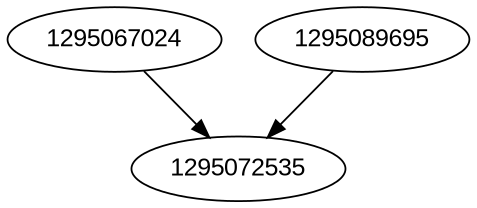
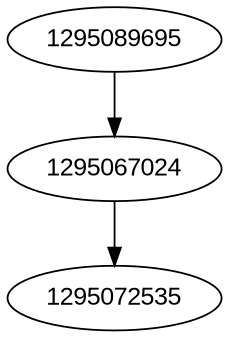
edge "1295089695" -> "1295072535": now "1295089695" -> "1295067024"
